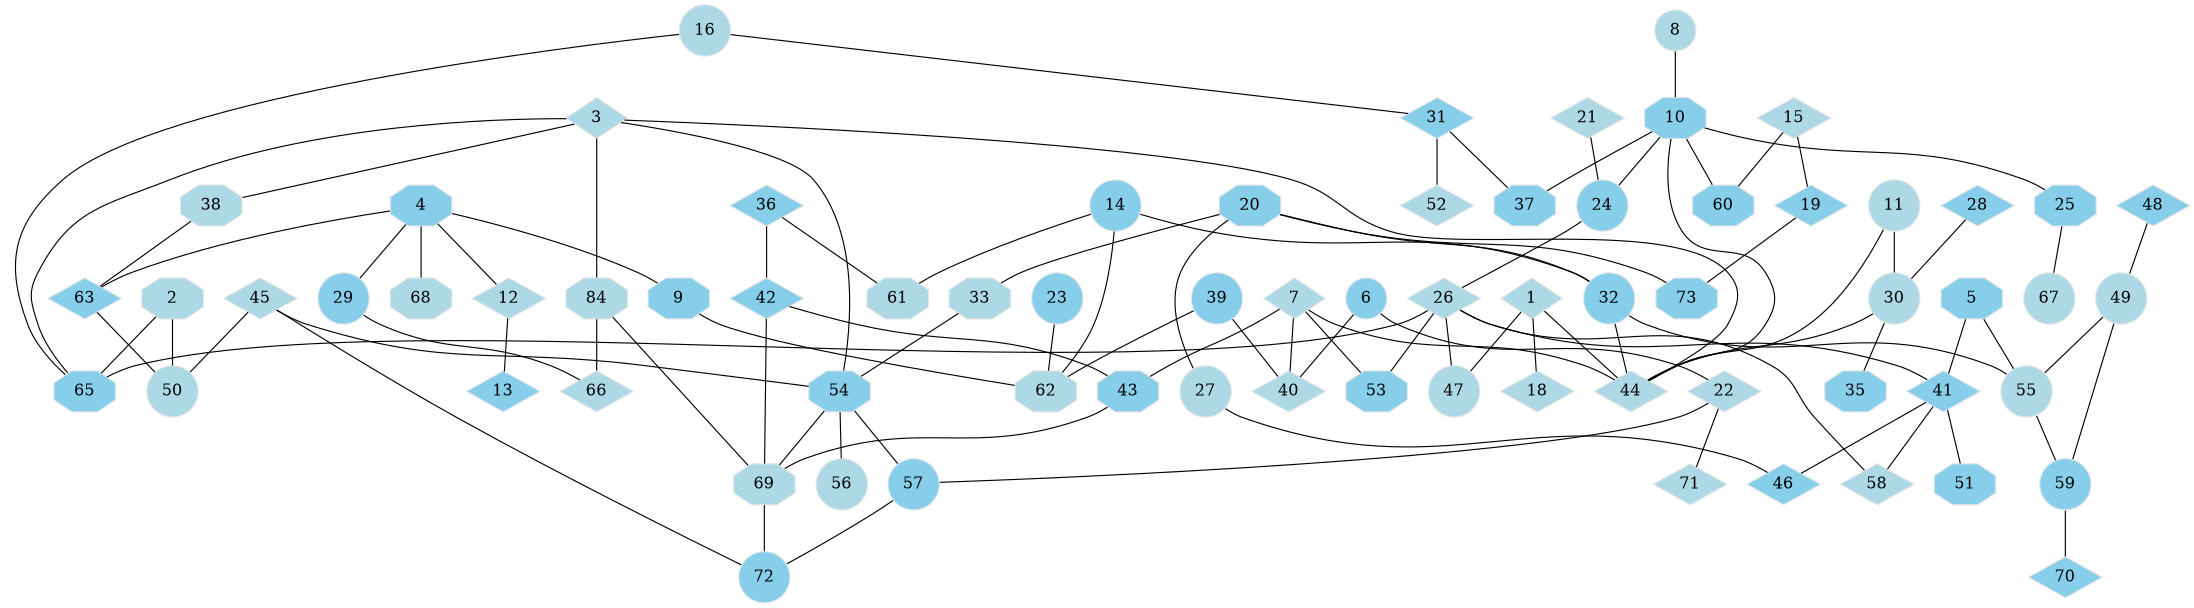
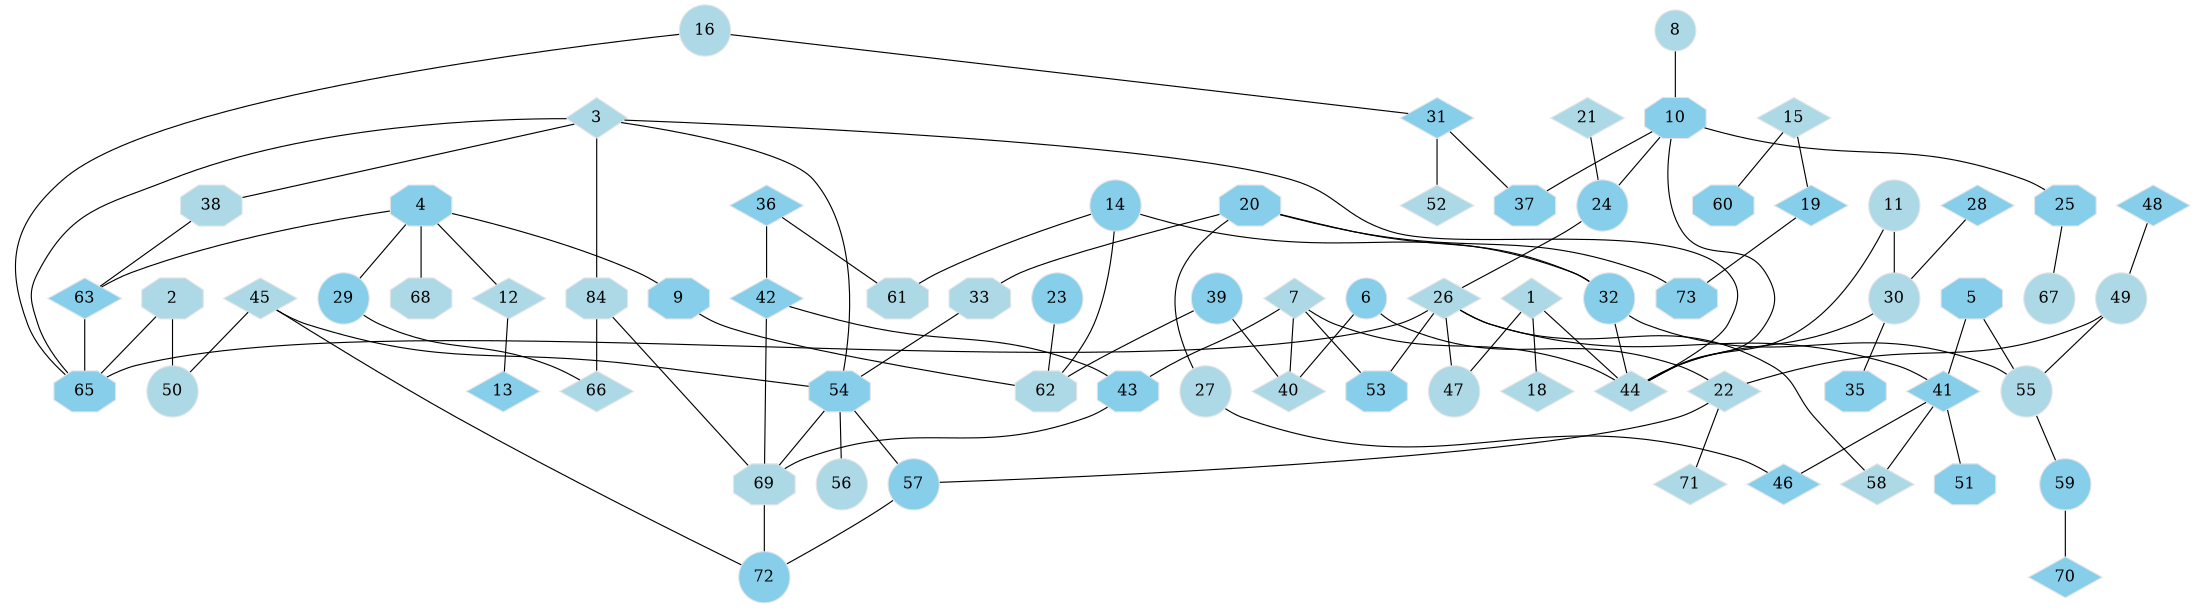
edge "10" -- "60": removed
edge "63" -- "50": now "63" -- "65"
edge "49" -- "59": now "49" -- "22"
